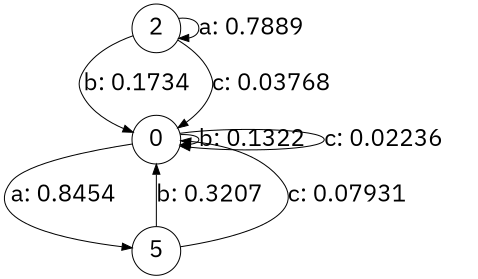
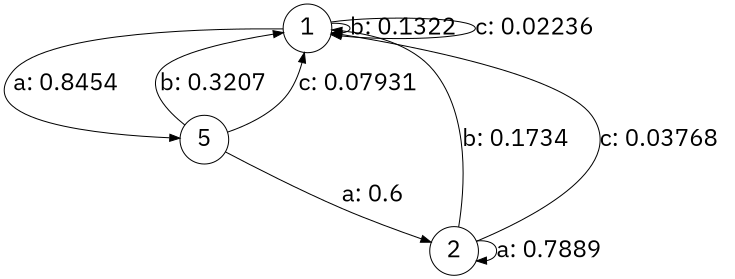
node "0": label "0" -> "1"
edge "5" -> "2": added, label "a: 0.6"
